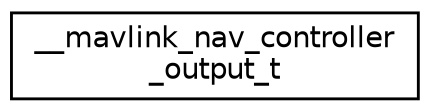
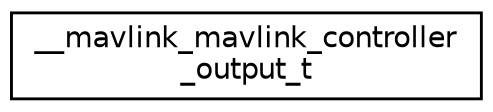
node "__mavlink_nav_controller _output_t": label "__mavlink_nav_controller _output_t" -> "__mavlink_mavlink_controller _output_t"
